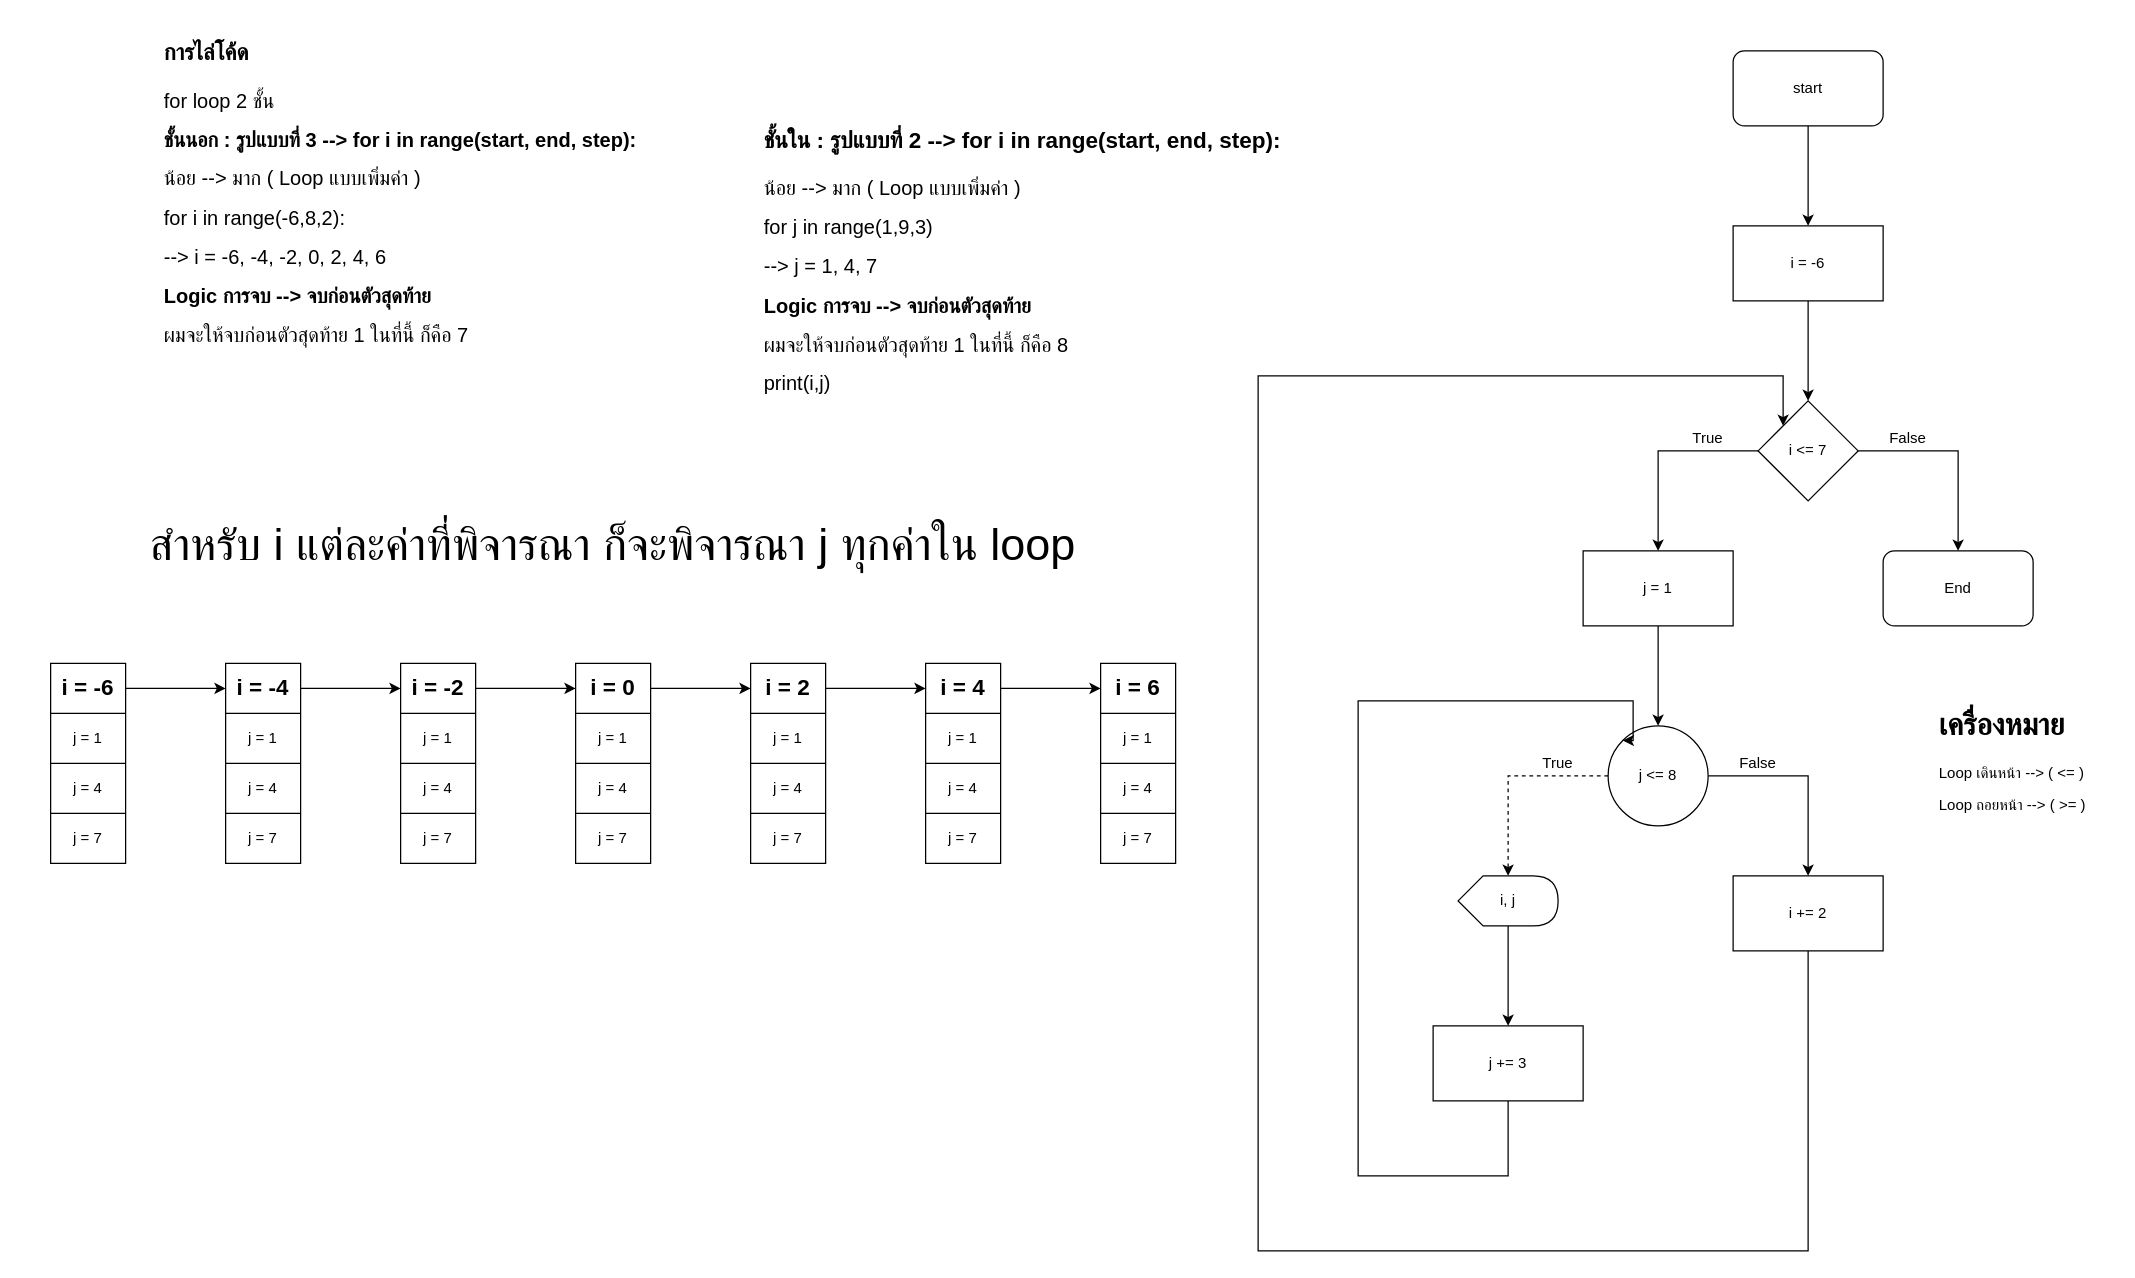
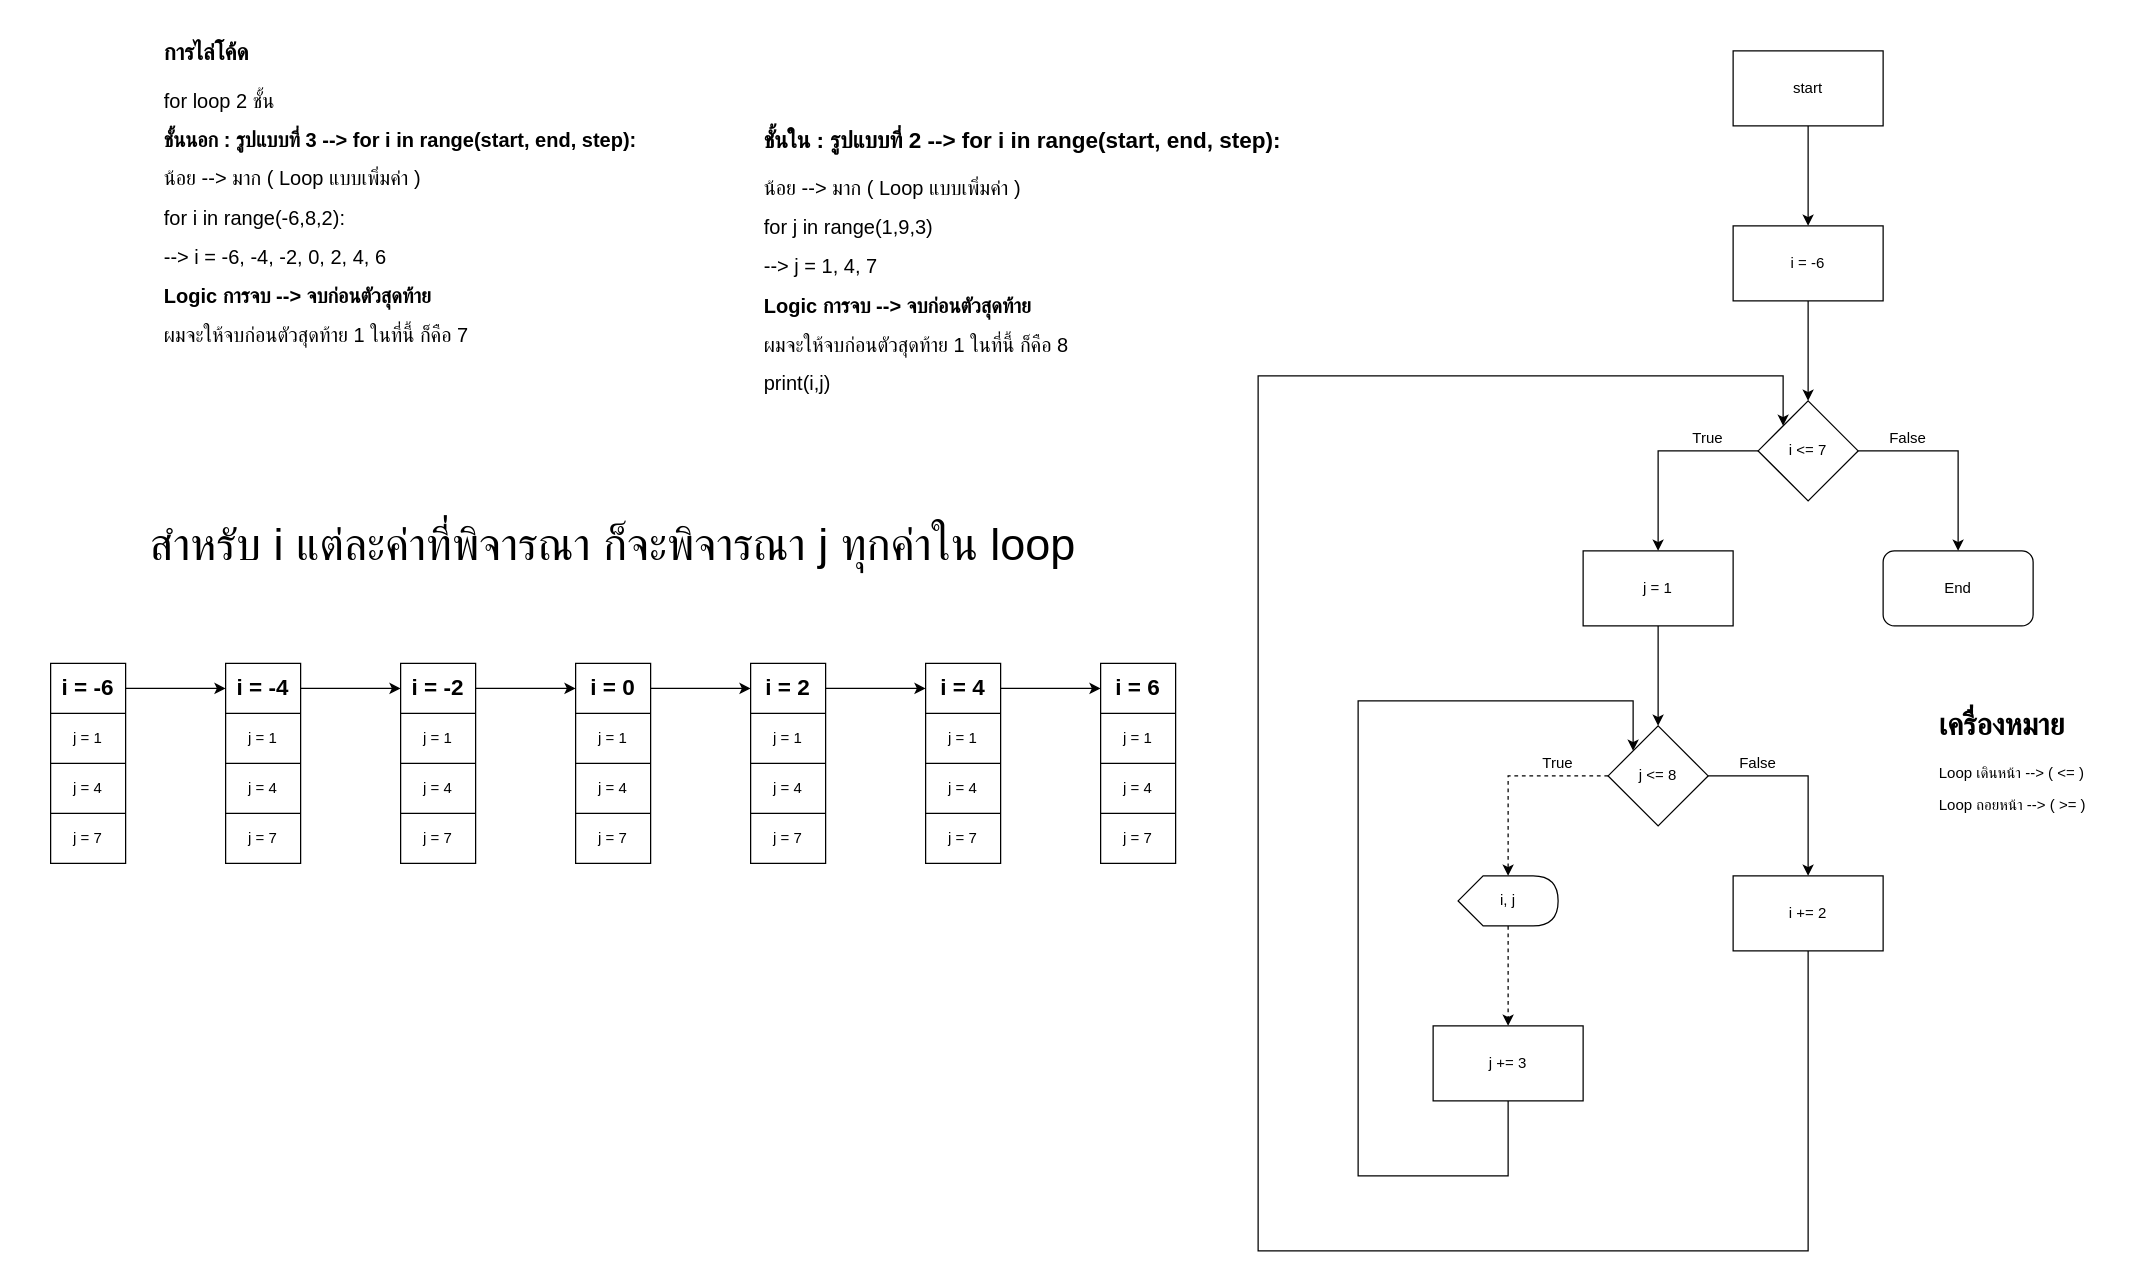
node "start": shape rounded rectangle -> rectangle
node "j <= 8": shape ellipse -> diamond
edge "i, j" -> "j += 3": style solid -> dashed
